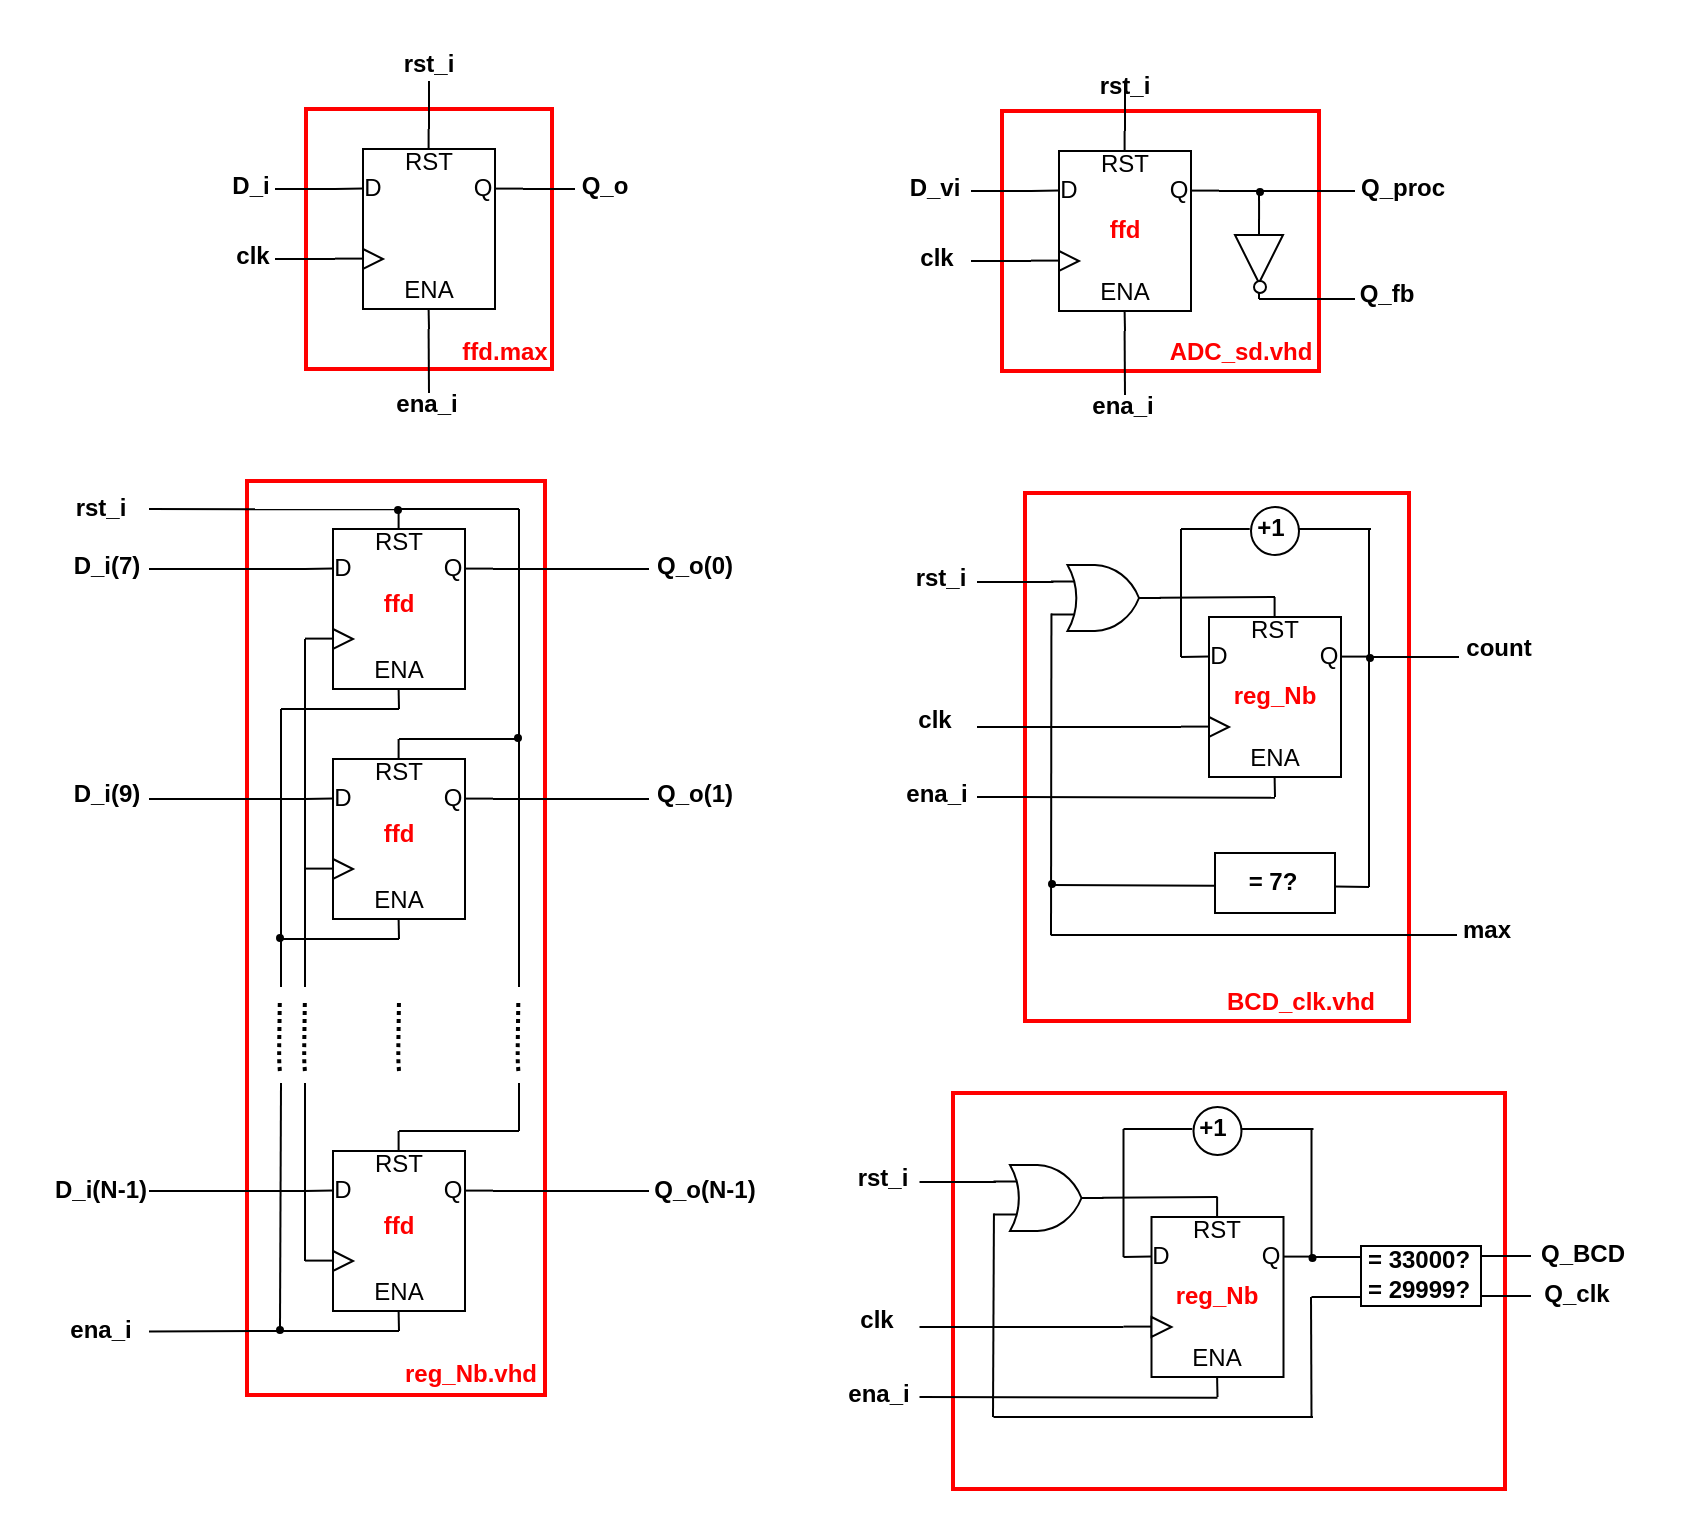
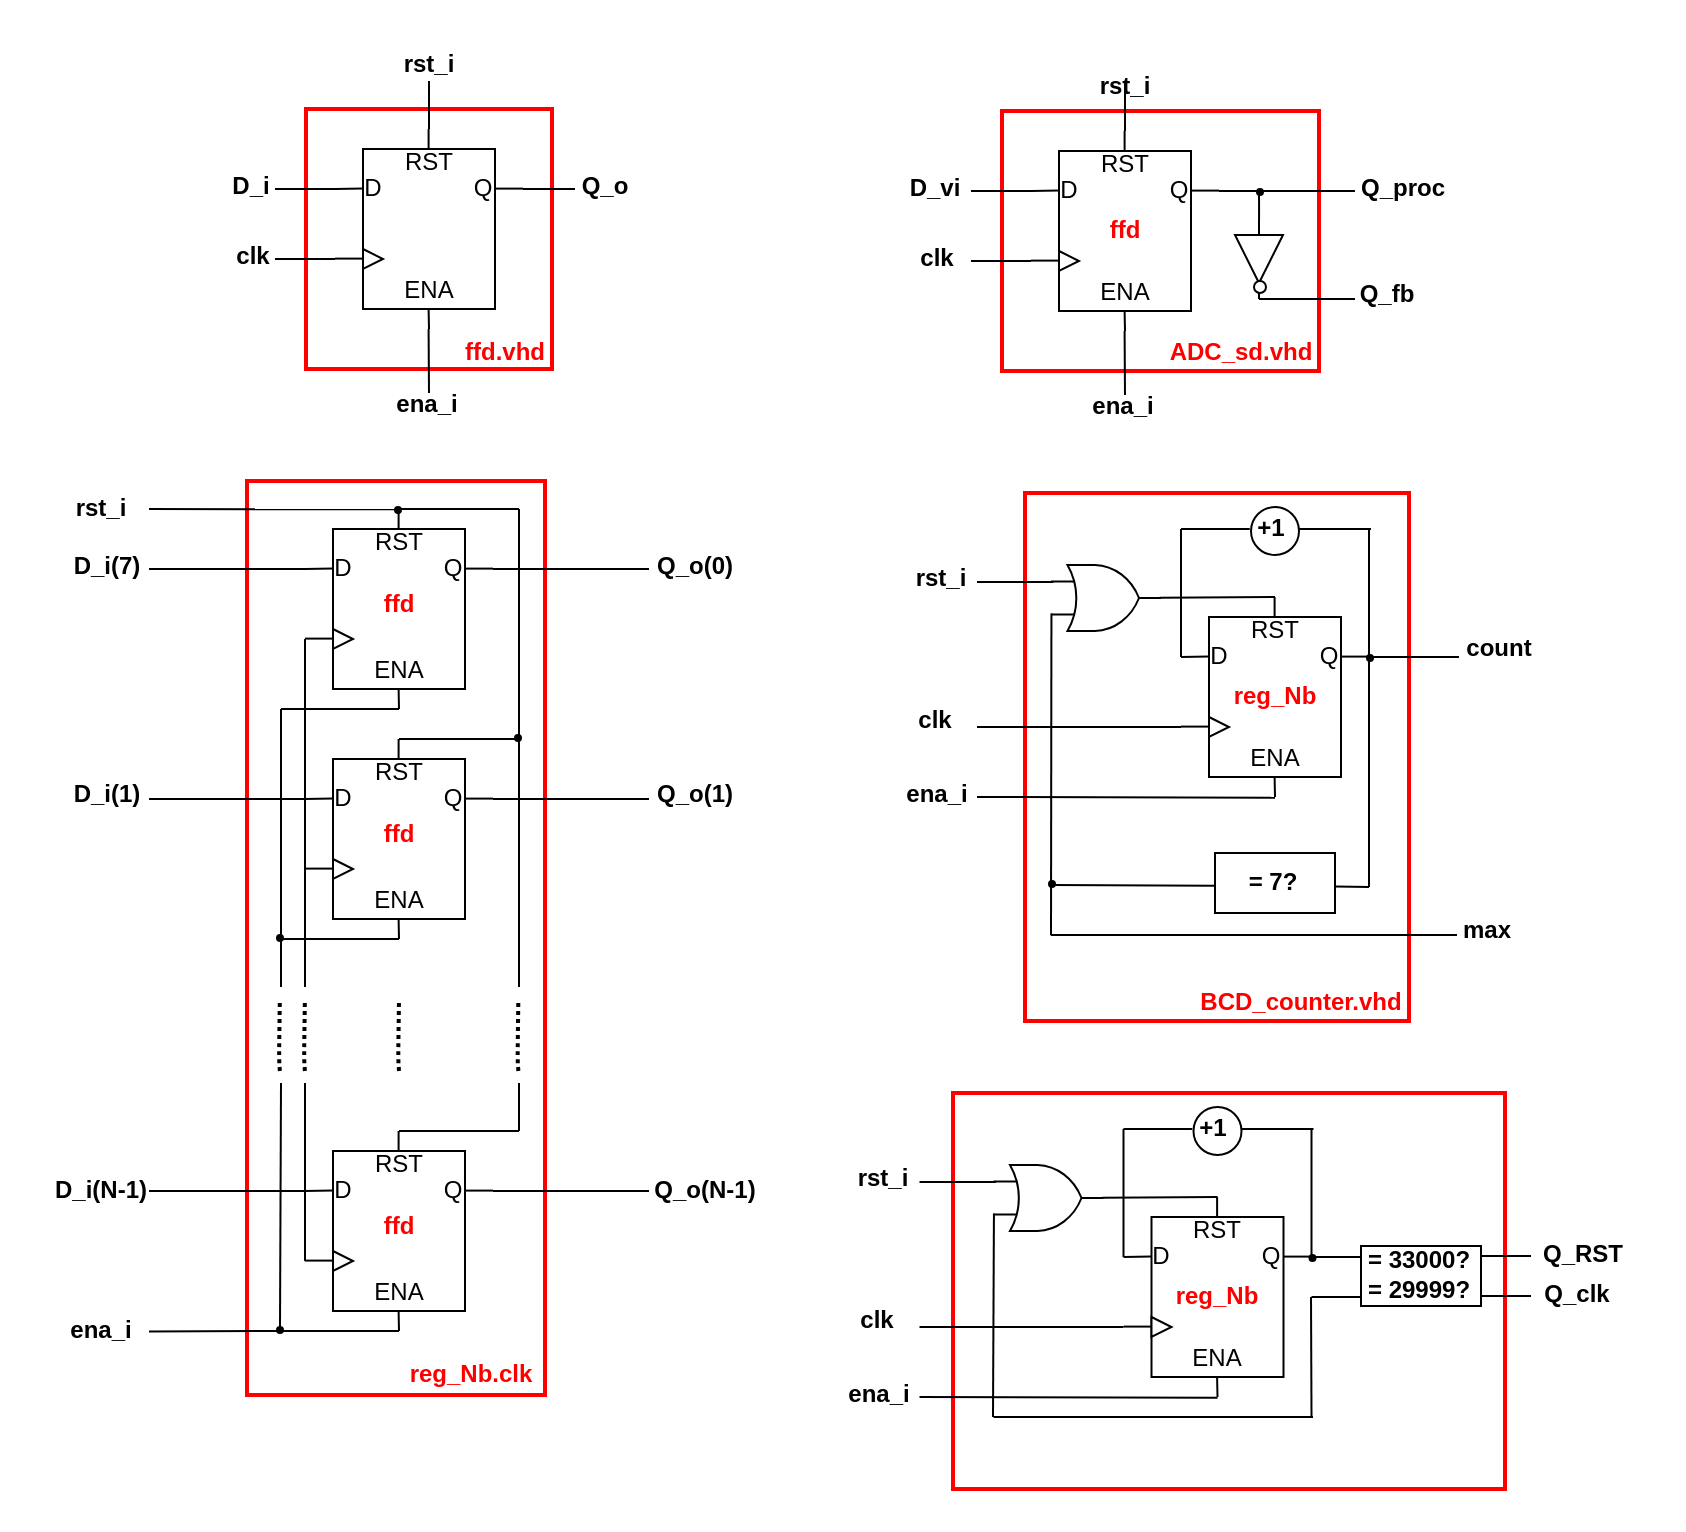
node "ffd.max": label "ffd.max" -> "ffd.vhd"
node "D_i(9)": label "D_i(9)" -> "D_i(1)"
node "BCD_clk.vhd": label "BCD_clk.vhd" -> "BCD_counter.vhd"
node "Q_BCD": label "Q_BCD" -> "Q_RST"
node "reg_Nb.vhd": label "reg_Nb.vhd" -> "reg_Nb.clk"
